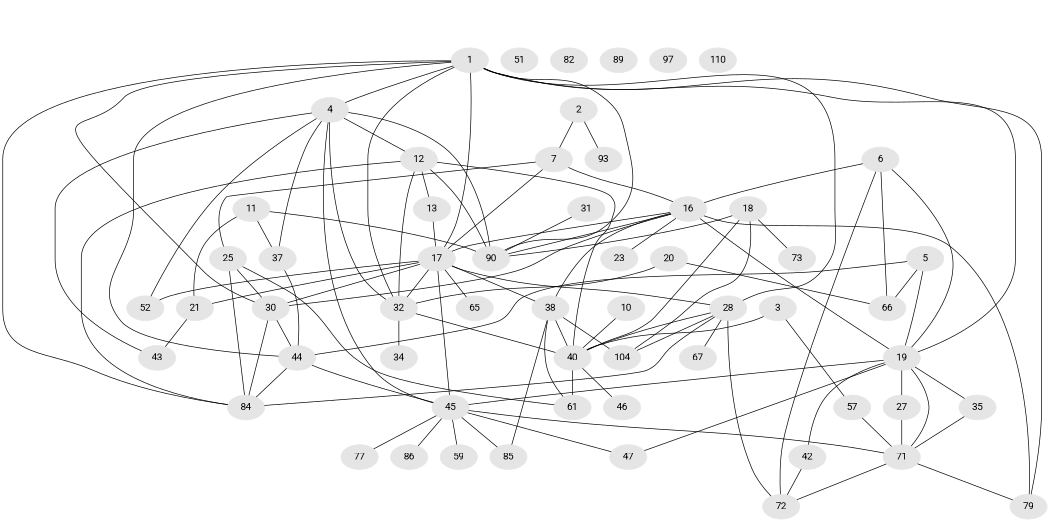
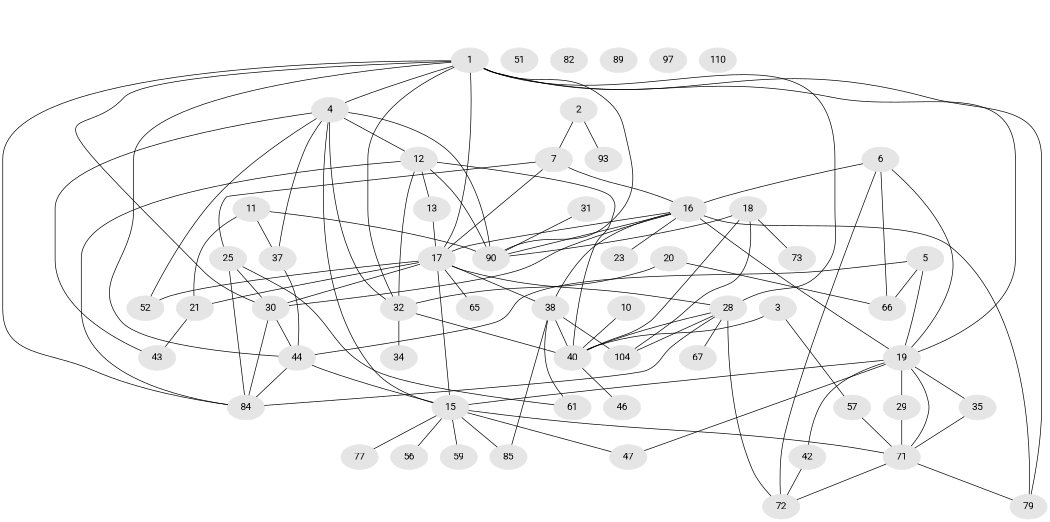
edge "17" -- "32": removed
edge "40" -- "61": removed
node "45": label "45" -> "15"
node "27": label "27" -> "29"
node "86": label "86" -> "56"
